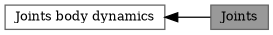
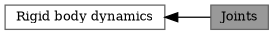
node "Joints body dynamics": label "Joints body dynamics" -> "Rigid body dynamics"
